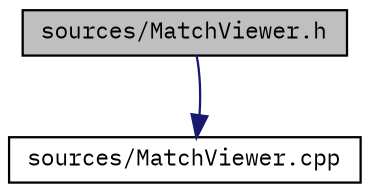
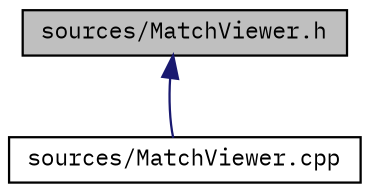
edge "sources/MatchViewer.h" -> "sources/MatchViewer.cpp": reversed
